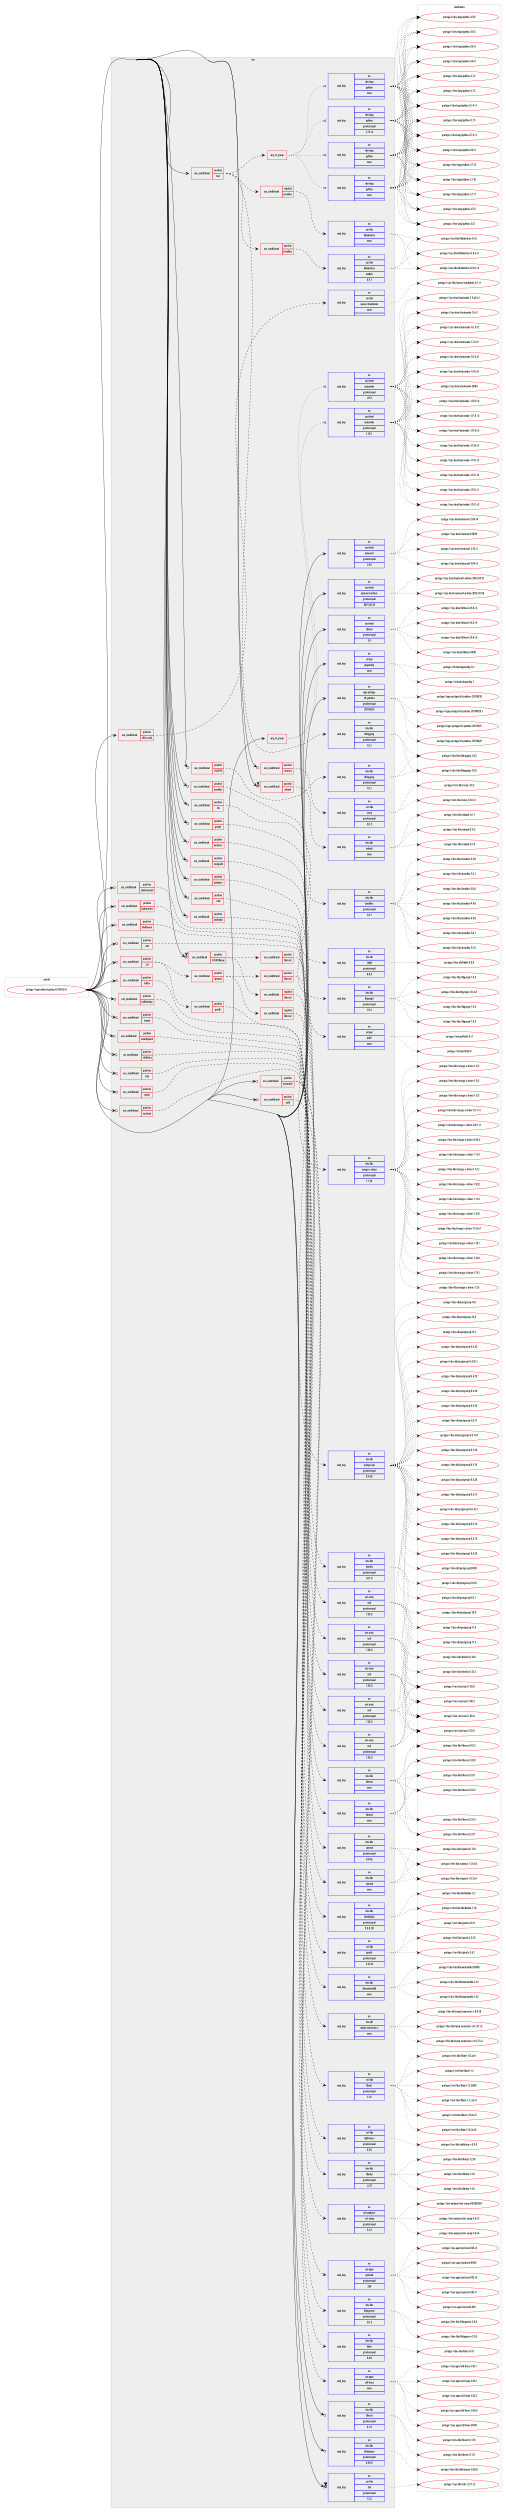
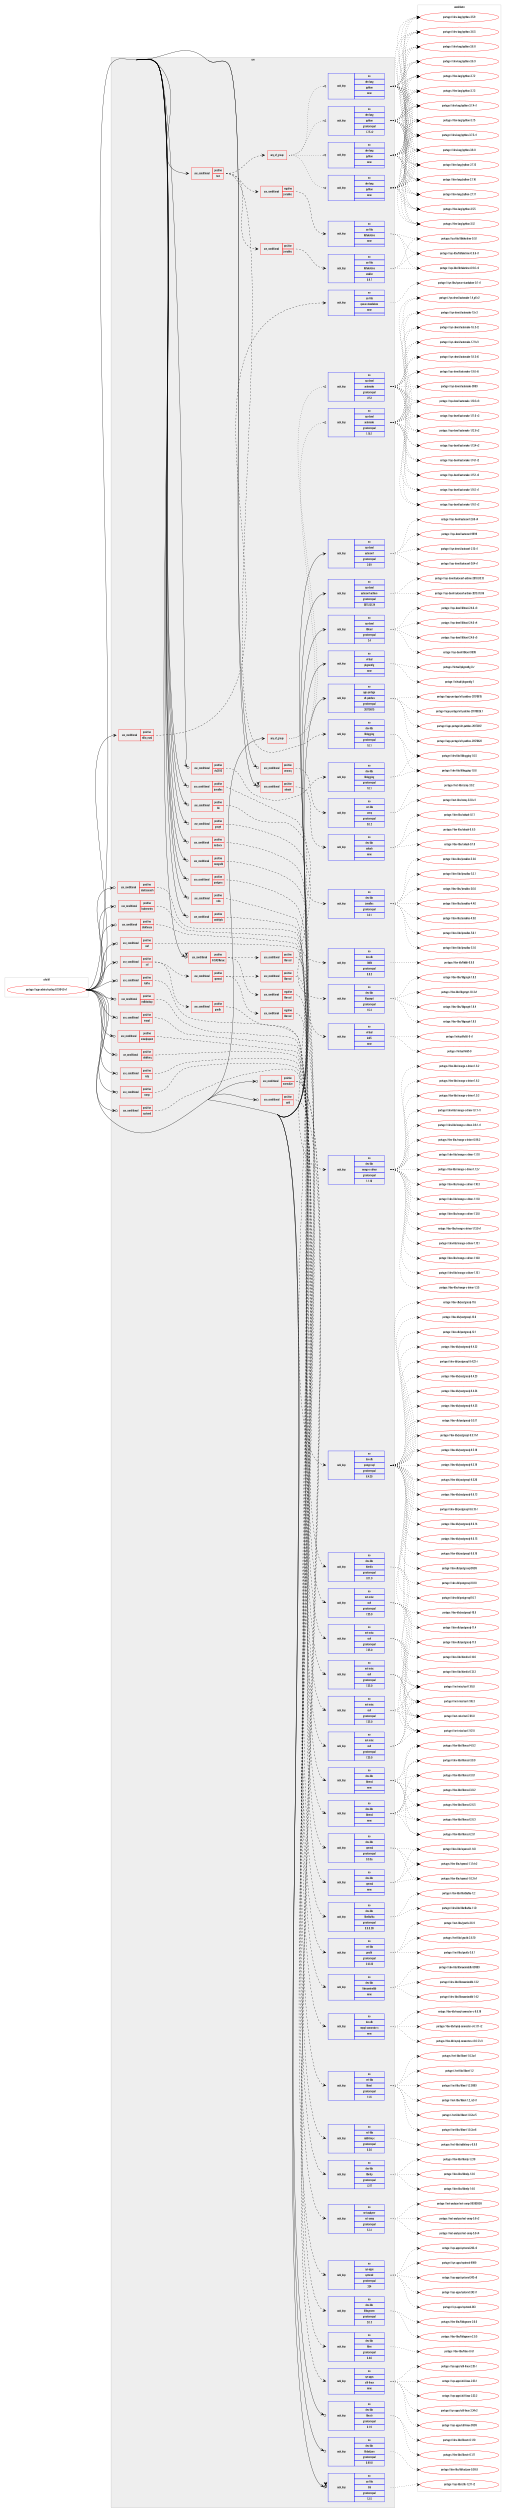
node "portage://dev-libs/libressl-2.6.5": added
